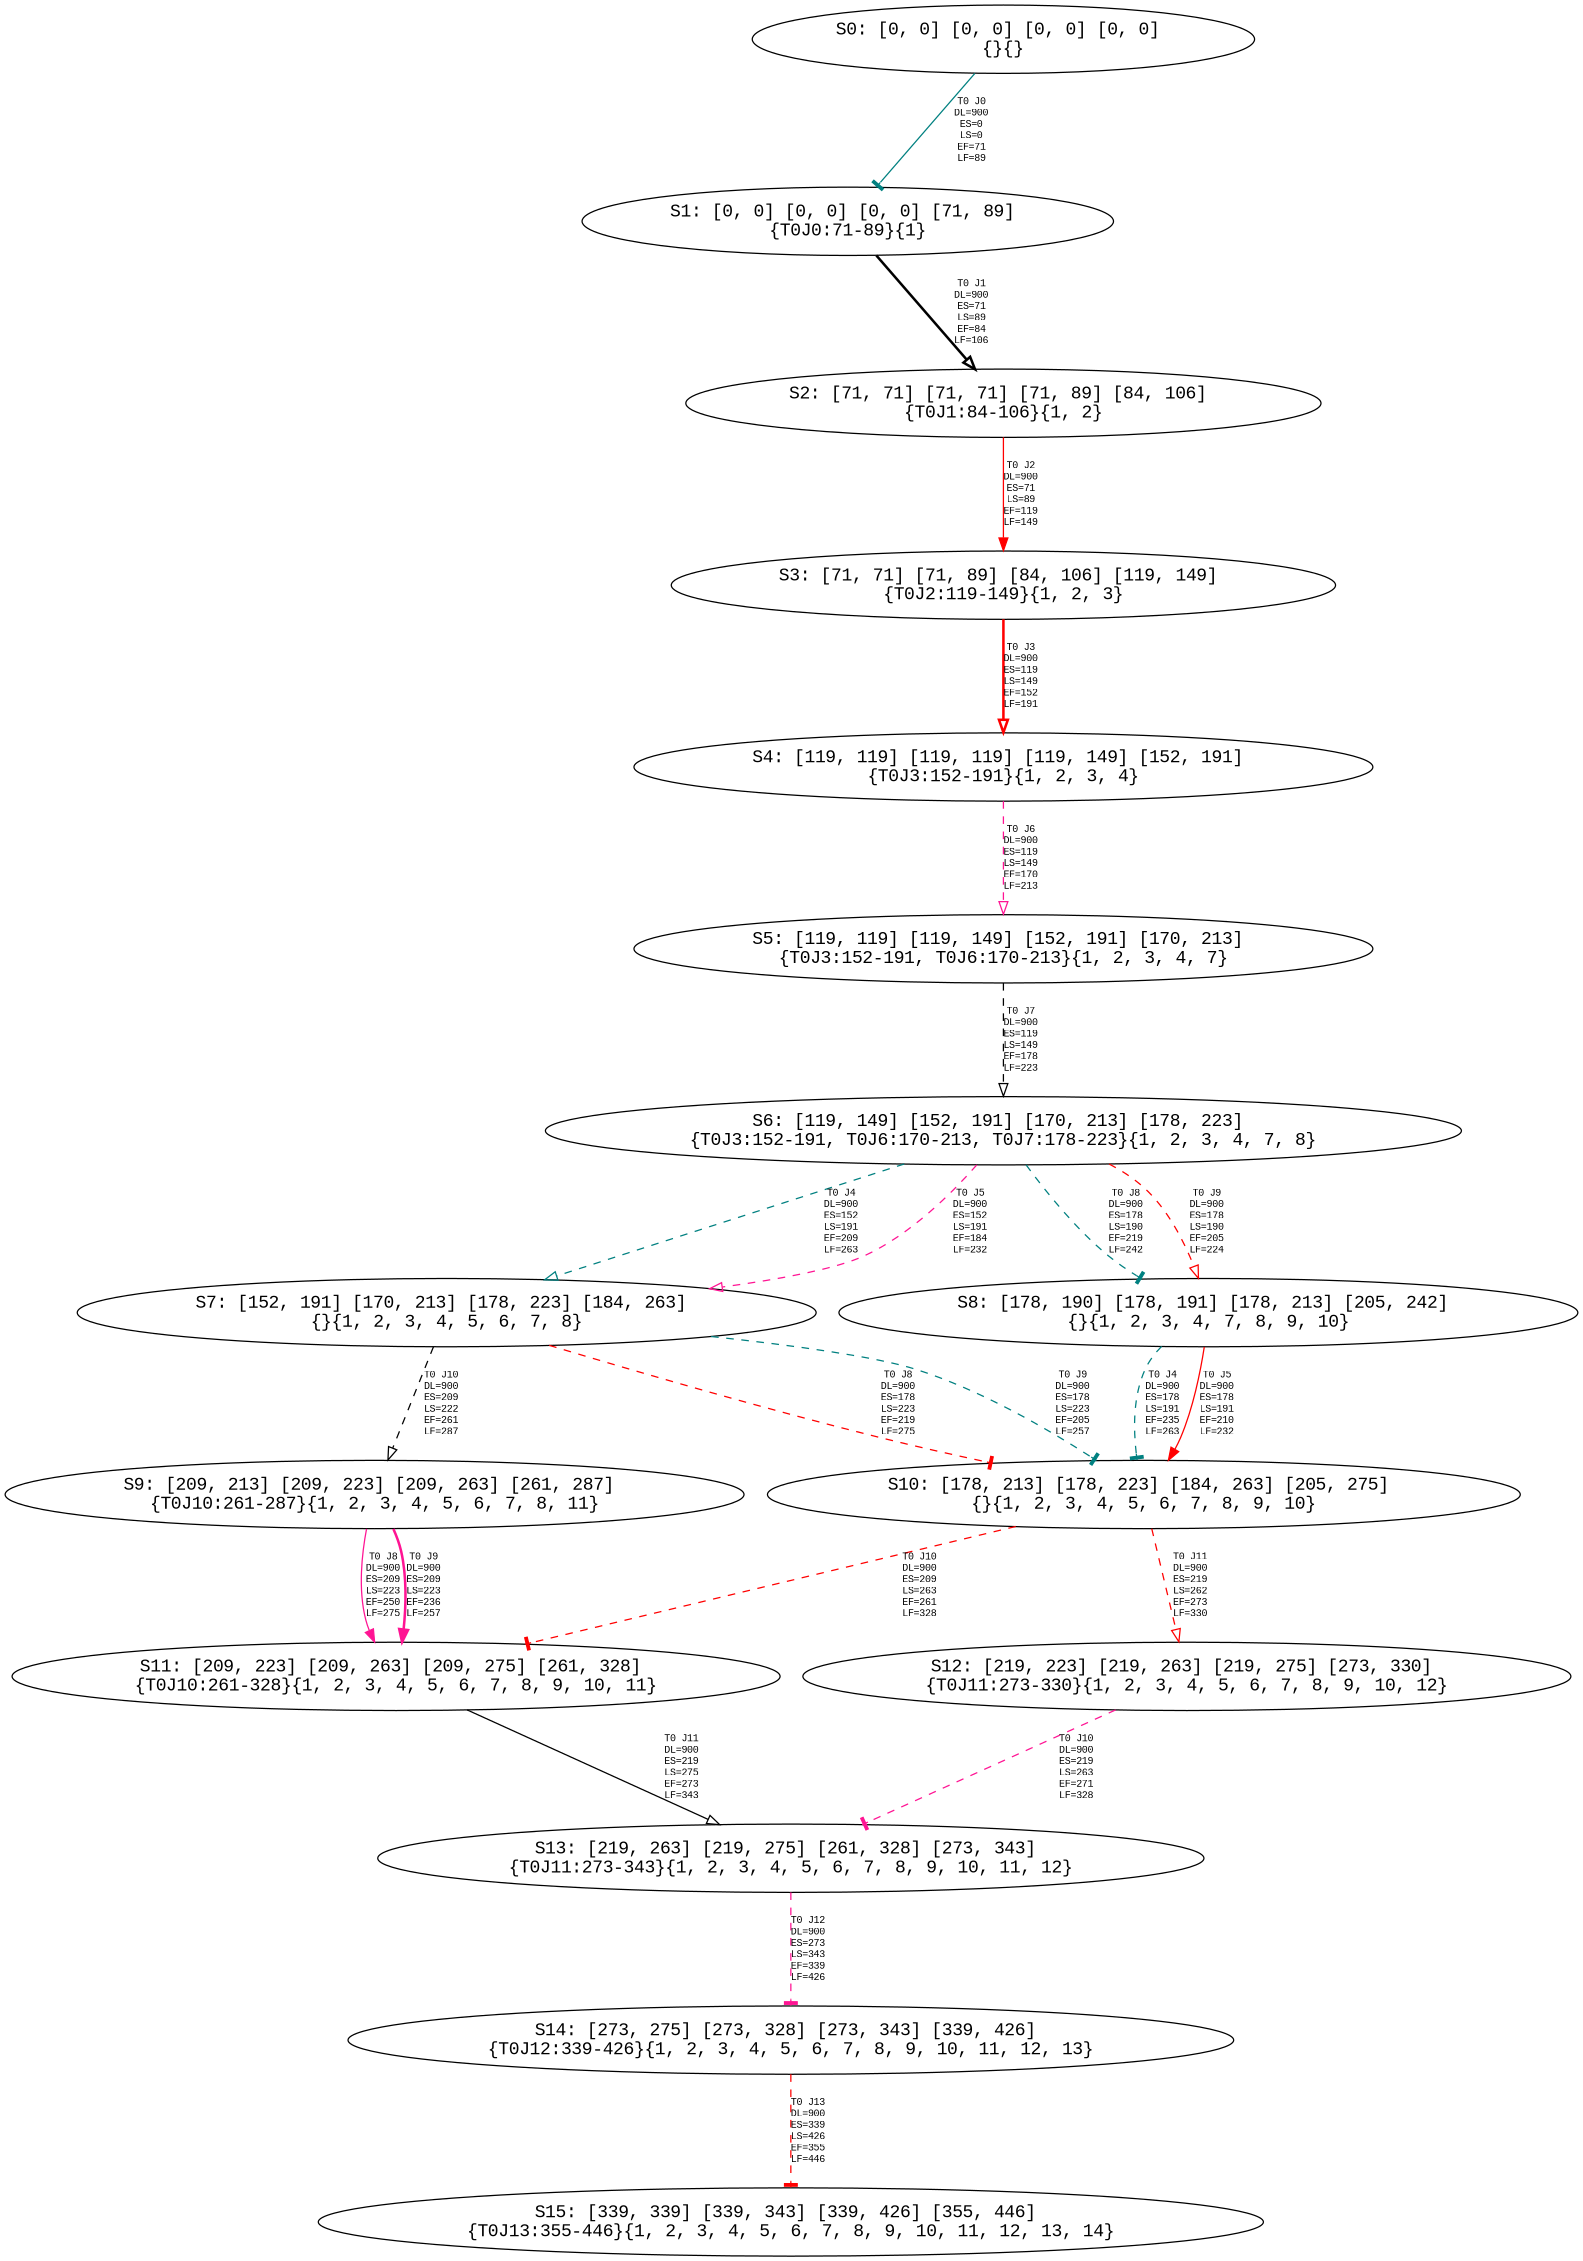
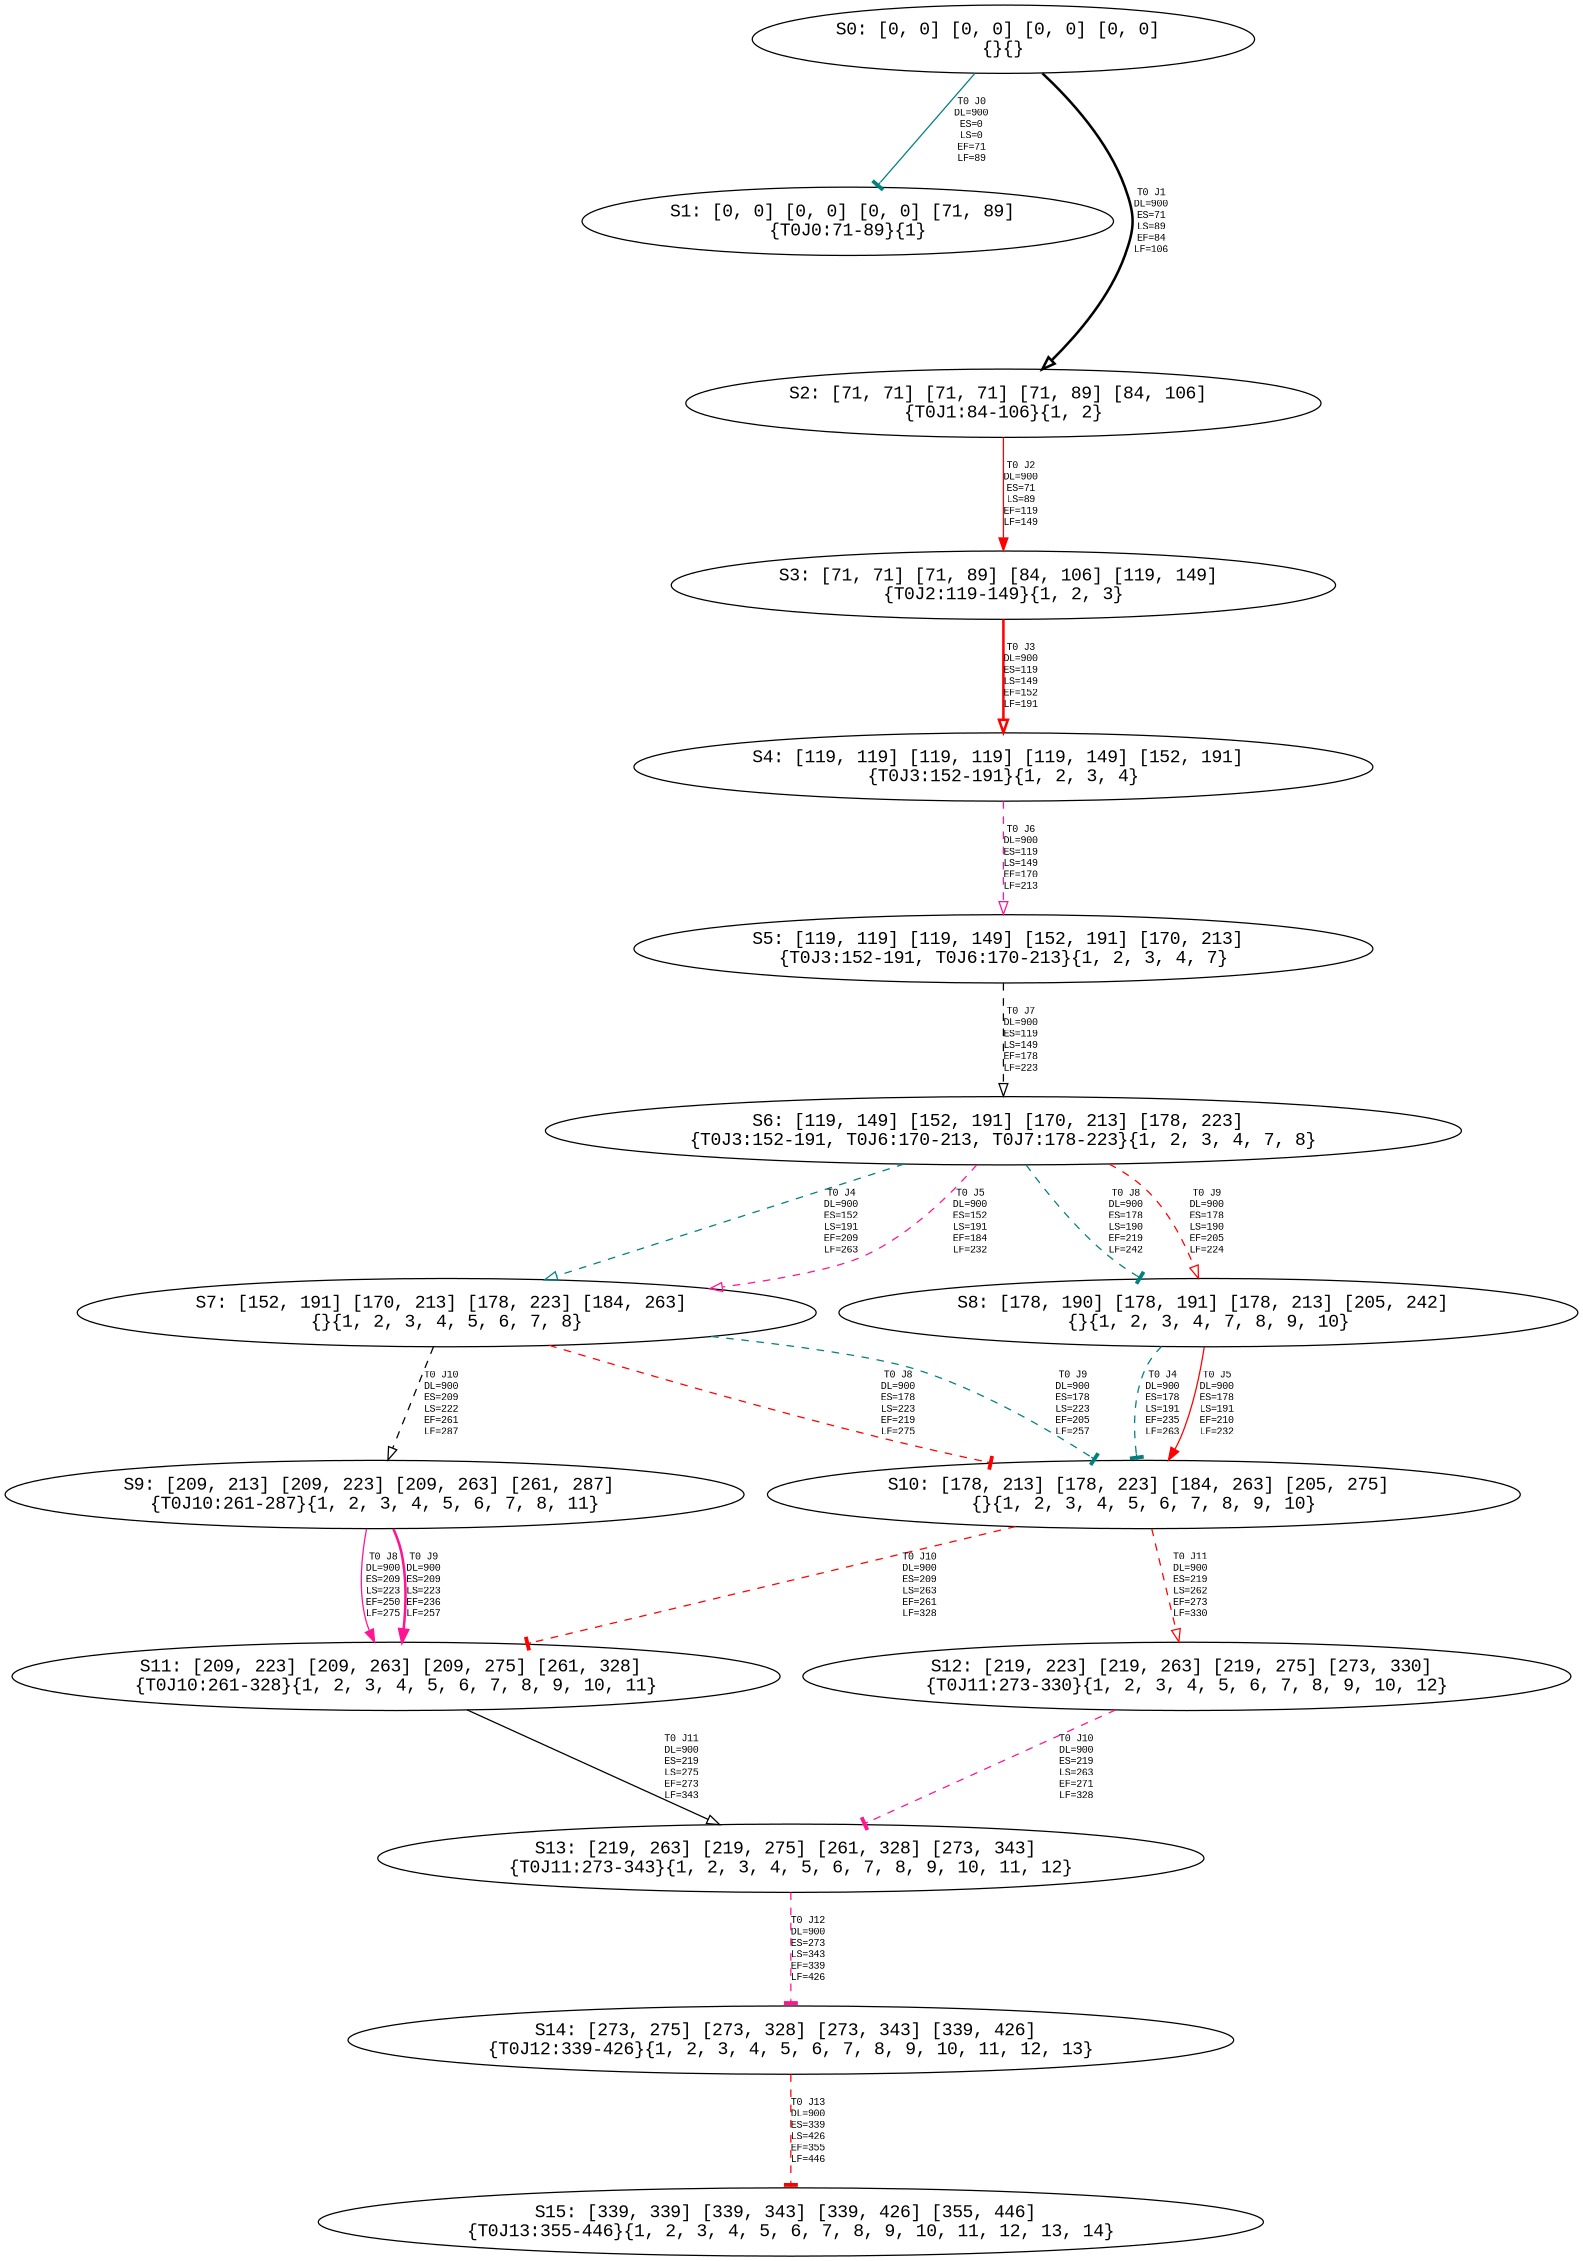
edge "S1: [0, 0] [0, 0] [0, 0] [71, 89] {T0J0:71-89}{1}" -> "S2: [71, 71] [71, 71] [71, 89] [84, 106] {T0J1:84-106}{1, 2}": now "S0: [0, 0] [0, 0] [0, 0] [0, 0] {}{}" -> "S2: [71, 71] [71, 71] [71, 89] [84, 106] {T0J1:84-106}{1, 2}"
